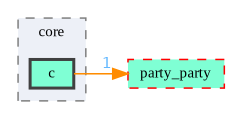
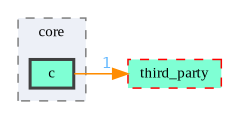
node "party_party": label "party_party" -> "third_party"
